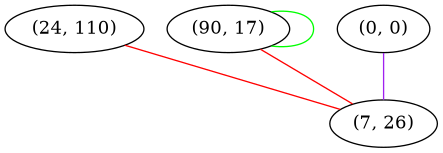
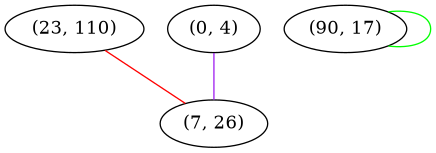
node "(24, 110)": label "(24, 110)" -> "(23, 110)"
node "(0, 0)": label "(0, 0)" -> "(0, 4)"
edge "(90, 17)" -- "(7, 26)": removed
